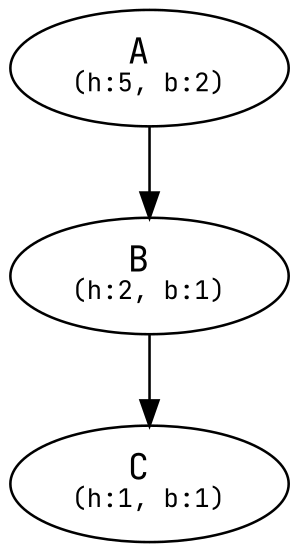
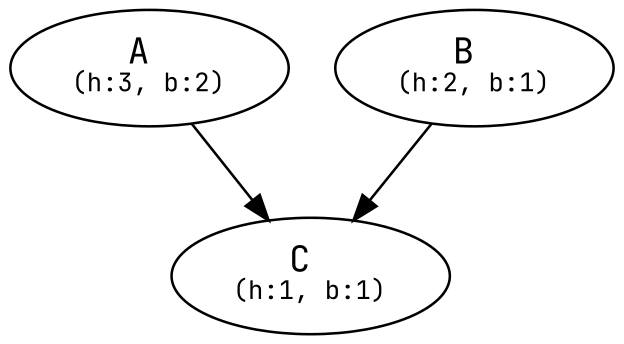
node "A": text "(h:5, b:2)" -> "(h:3, b:2)"
edge "A" -> "B": now "A" -> "C"
